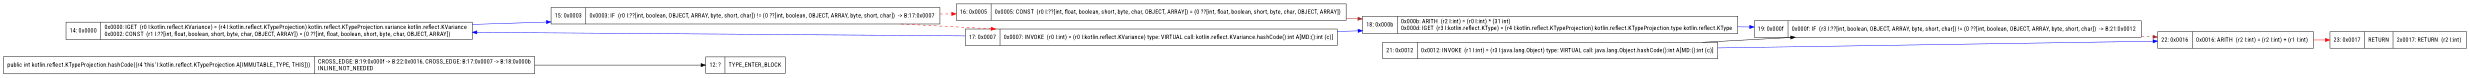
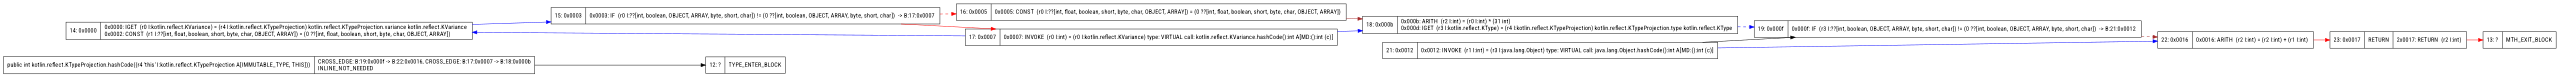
edge "15: 0x0003" -> "17: 0x0007": style dashed -> solid
edge "18: 0x000b" -> "19: 0x000f": style solid -> dashed
node "13: ?": added
